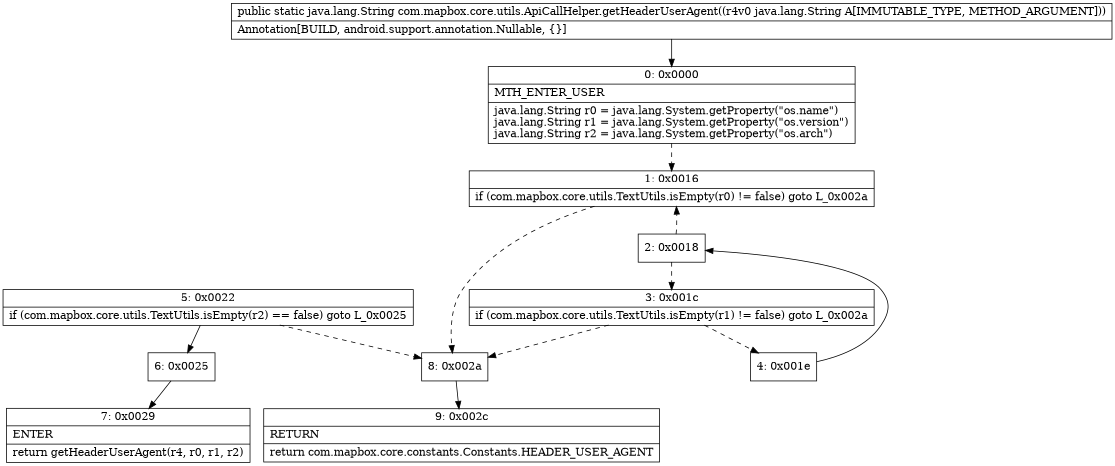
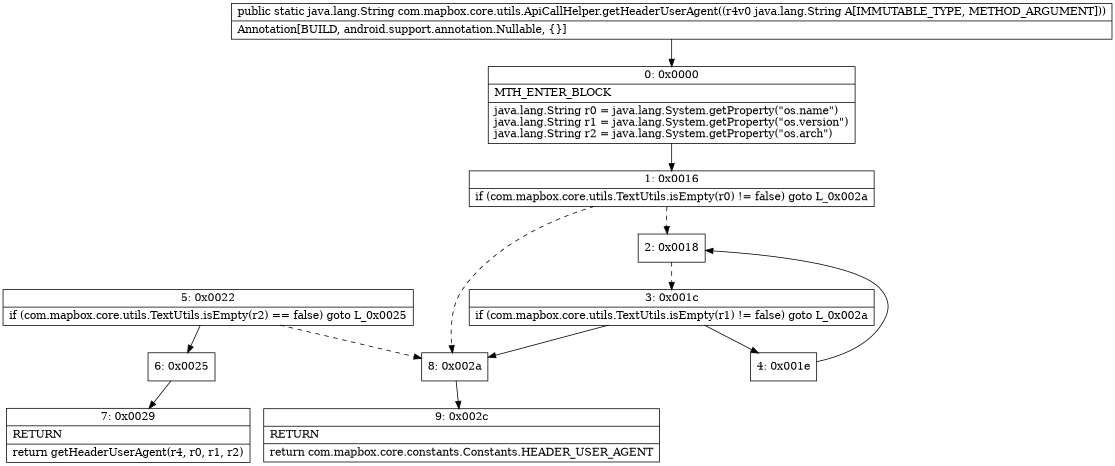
node "0: 0x0000": text "MTH_ENTER_USER" -> "MTH_ENTER_BLOCK"
edge "0: 0x0000" -> "1: 0x0016": style dashed -> solid
edge "2: 0x0018" -> "1: 0x0016": reversed
edge "3: 0x001c" -> "4: 0x001e": style dashed -> solid
edge "3: 0x001c" -> "8: 0x002a": style dashed -> solid
node "7: 0x0029": text "ENTER" -> "RETURN"
